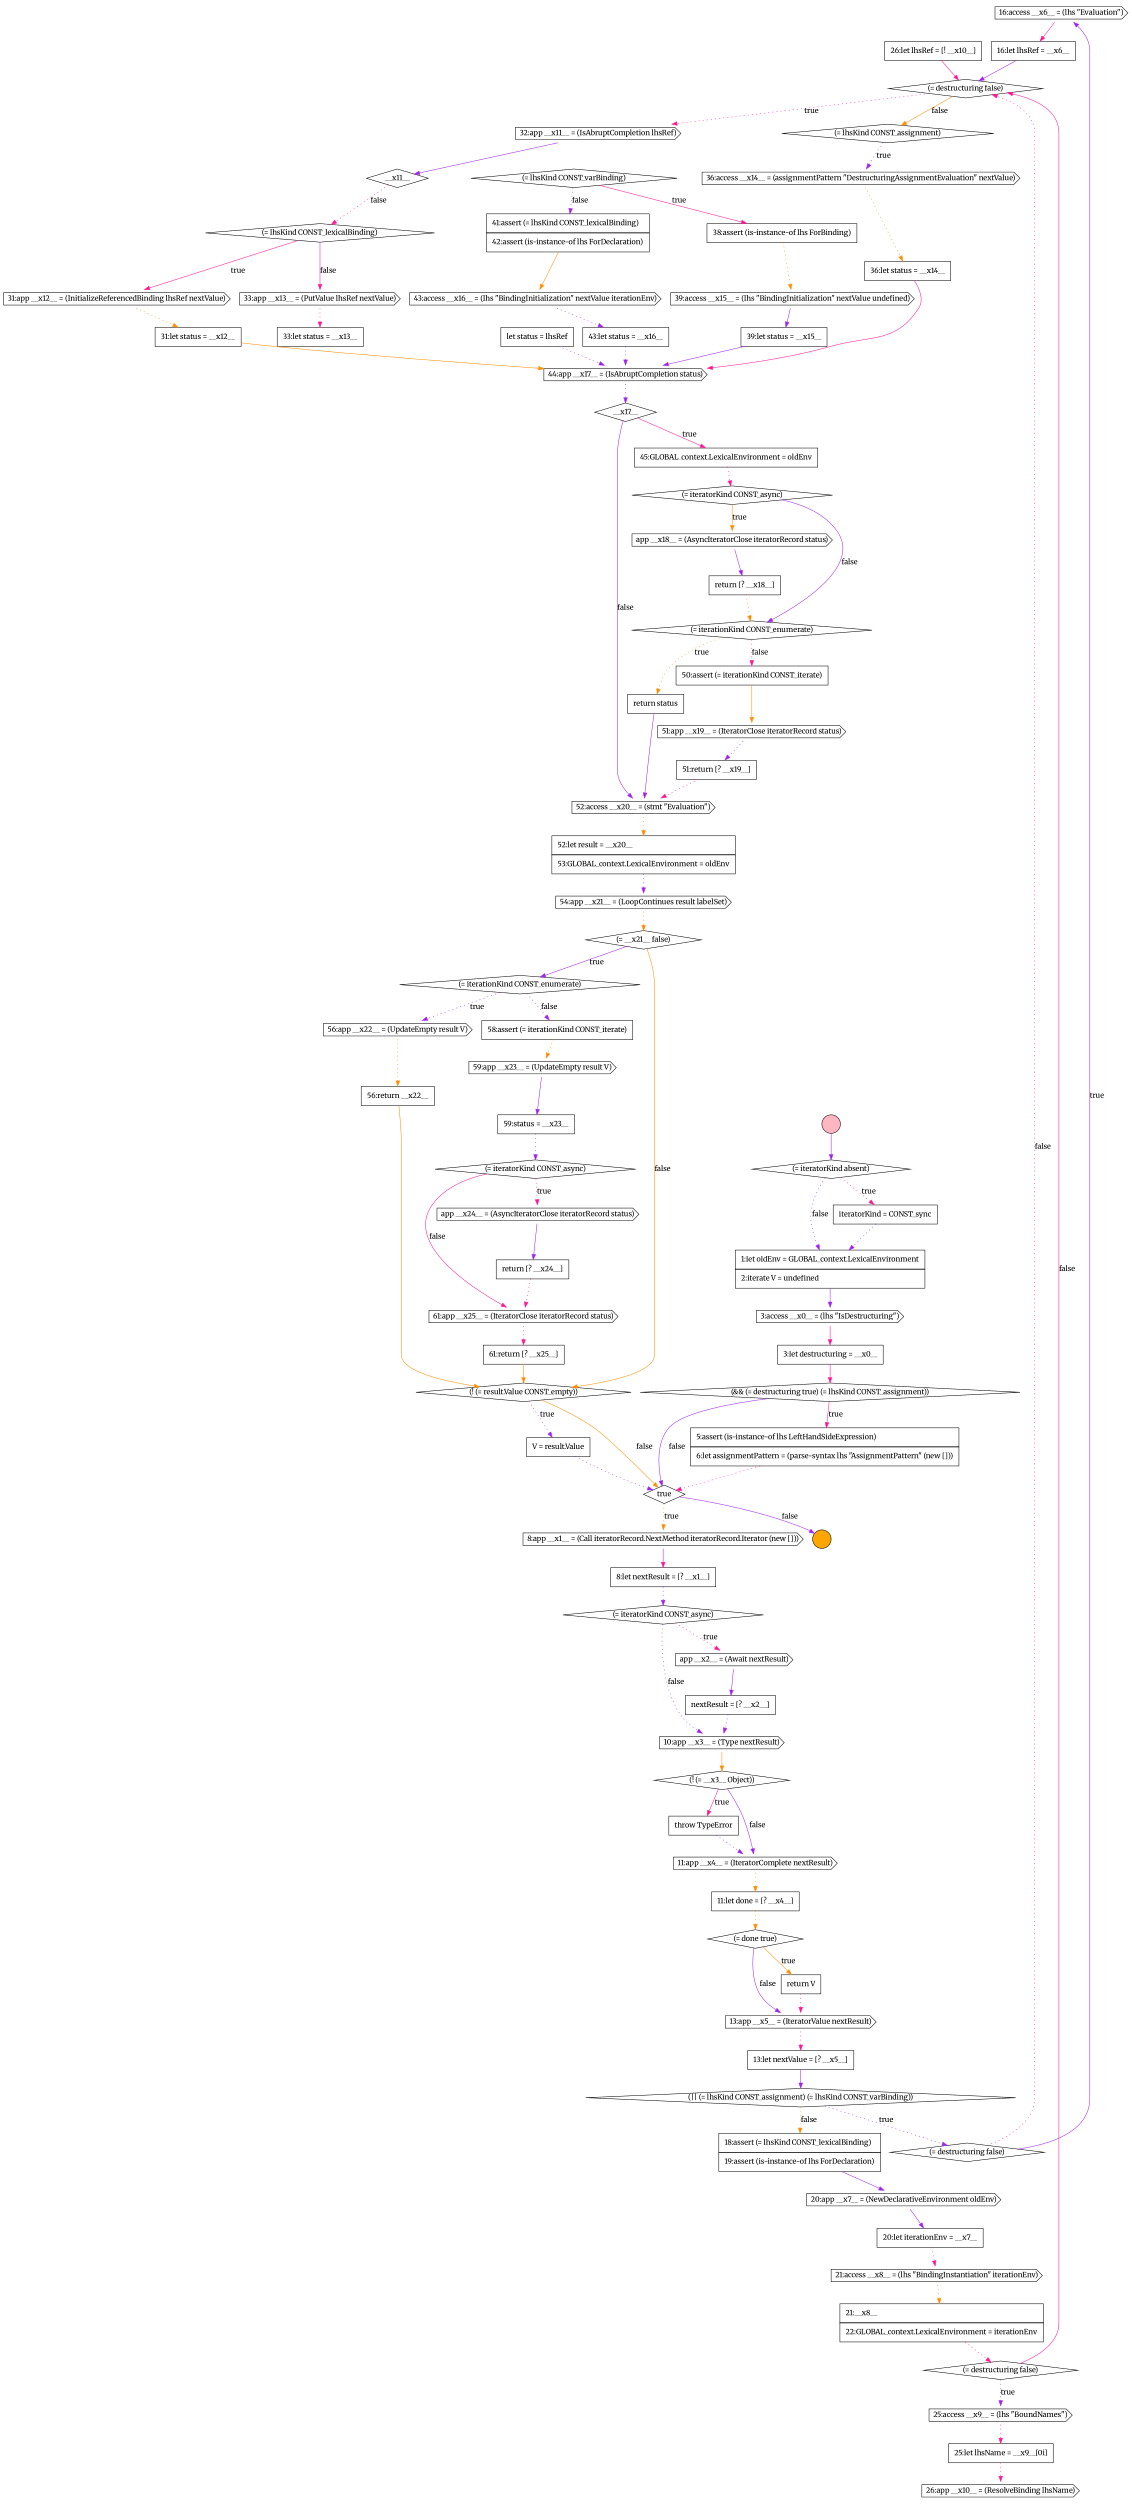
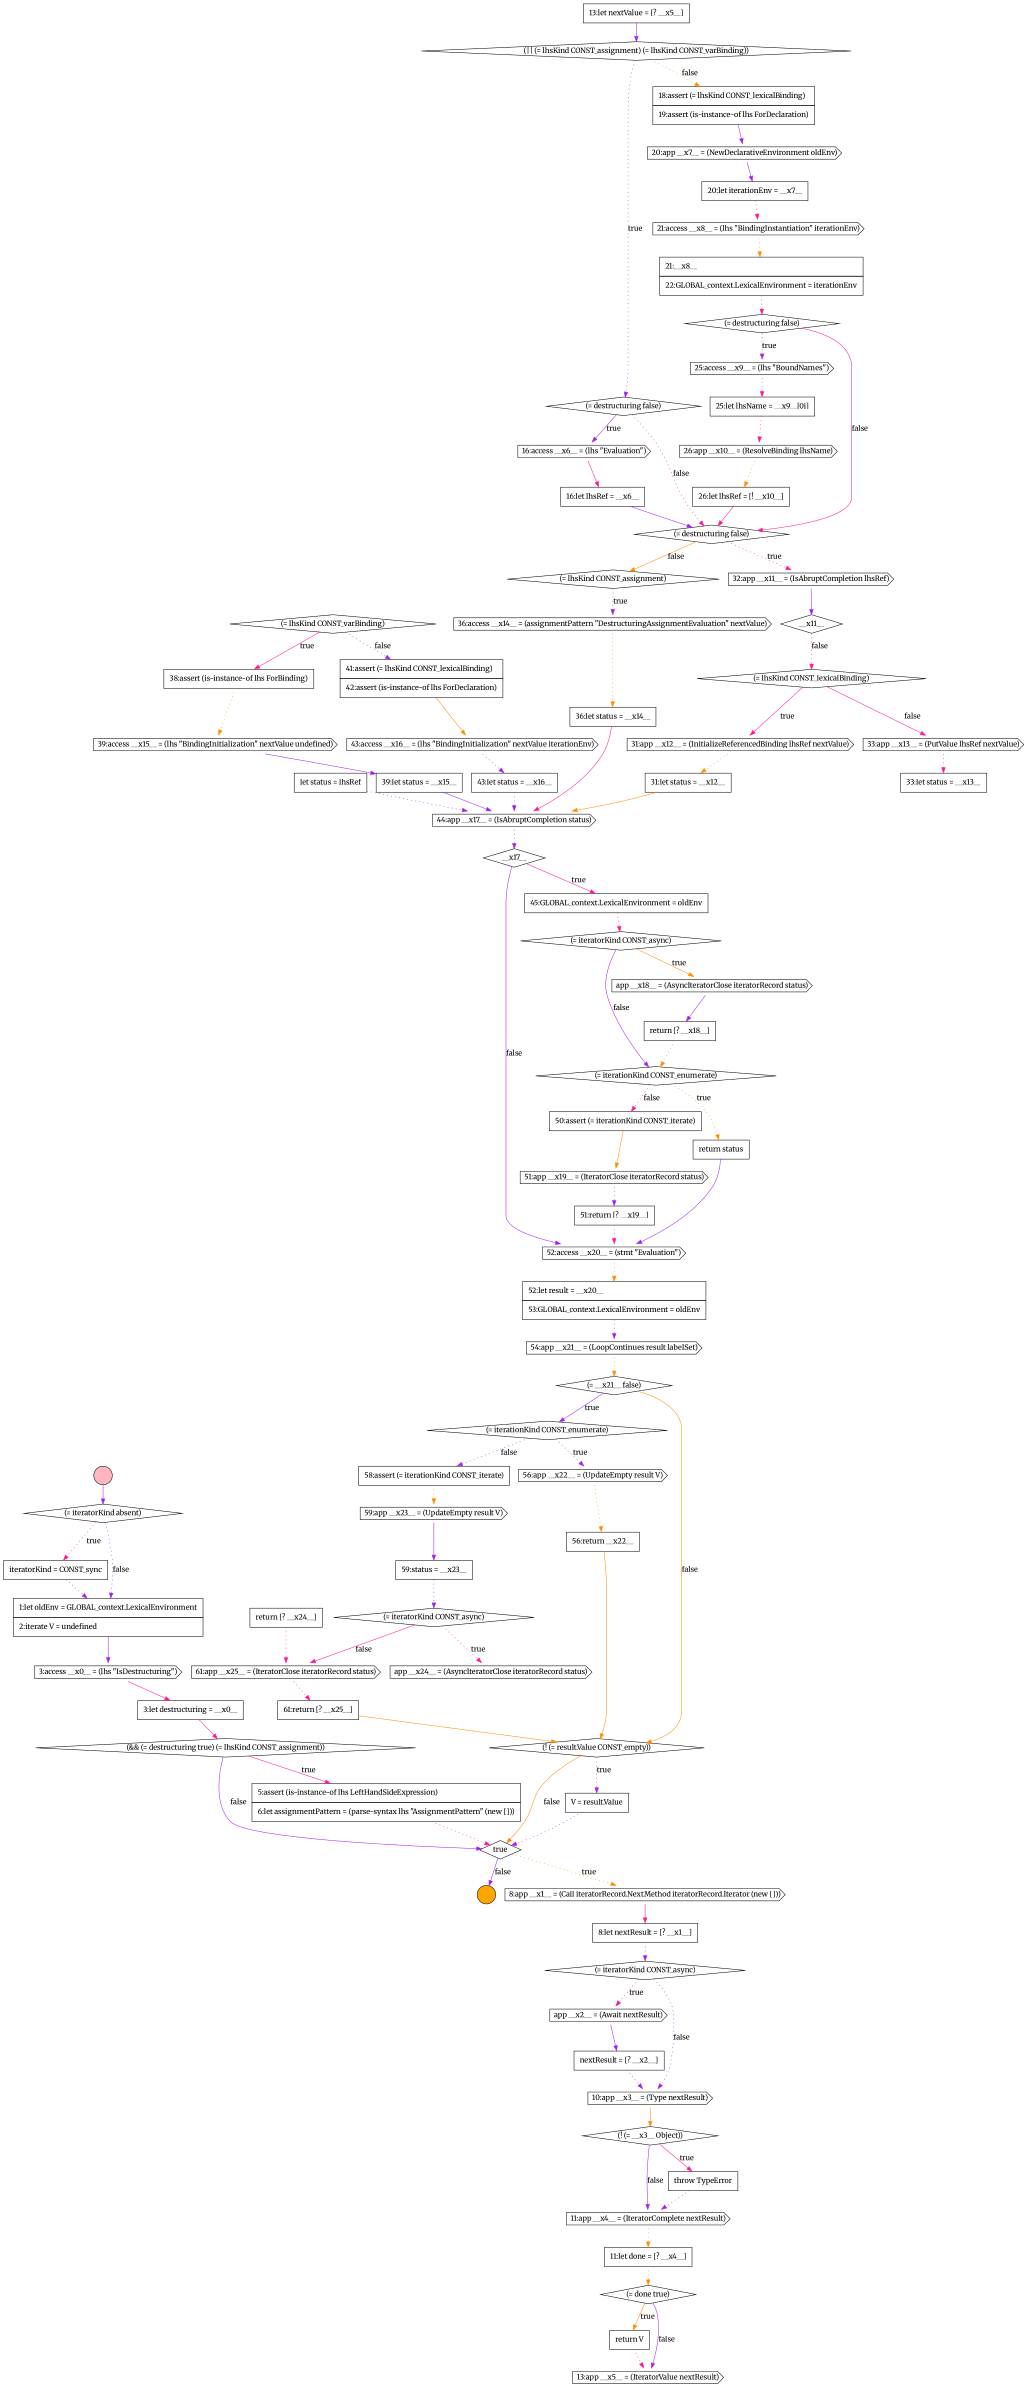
edge "26:app __x10__ = (ResolveBinding lhsName)" -> "26:let lhsRef = [! __x10__]": added
edge "app __x24__ = (AsyncIteratorClose iteratorRecord status)" -> "return [? __x24__]": removed
edge "13:app __x5__ = (IteratorValue nextResult)" -> "13:let nextValue = [? __x5__]": removed
